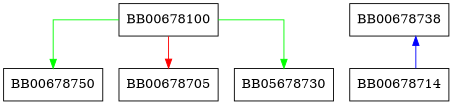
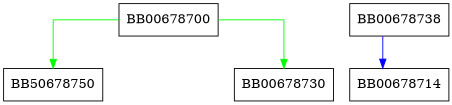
node "BB00678100": label "BB00678100" -> "BB00678700"
edge "BB00678714" -> "BB00678738": reversed
node "BB00678750": label "BB00678750" -> "BB50678750"
node "BB00678705": removed
node "BB05678730": label "BB05678730" -> "BB00678730"
